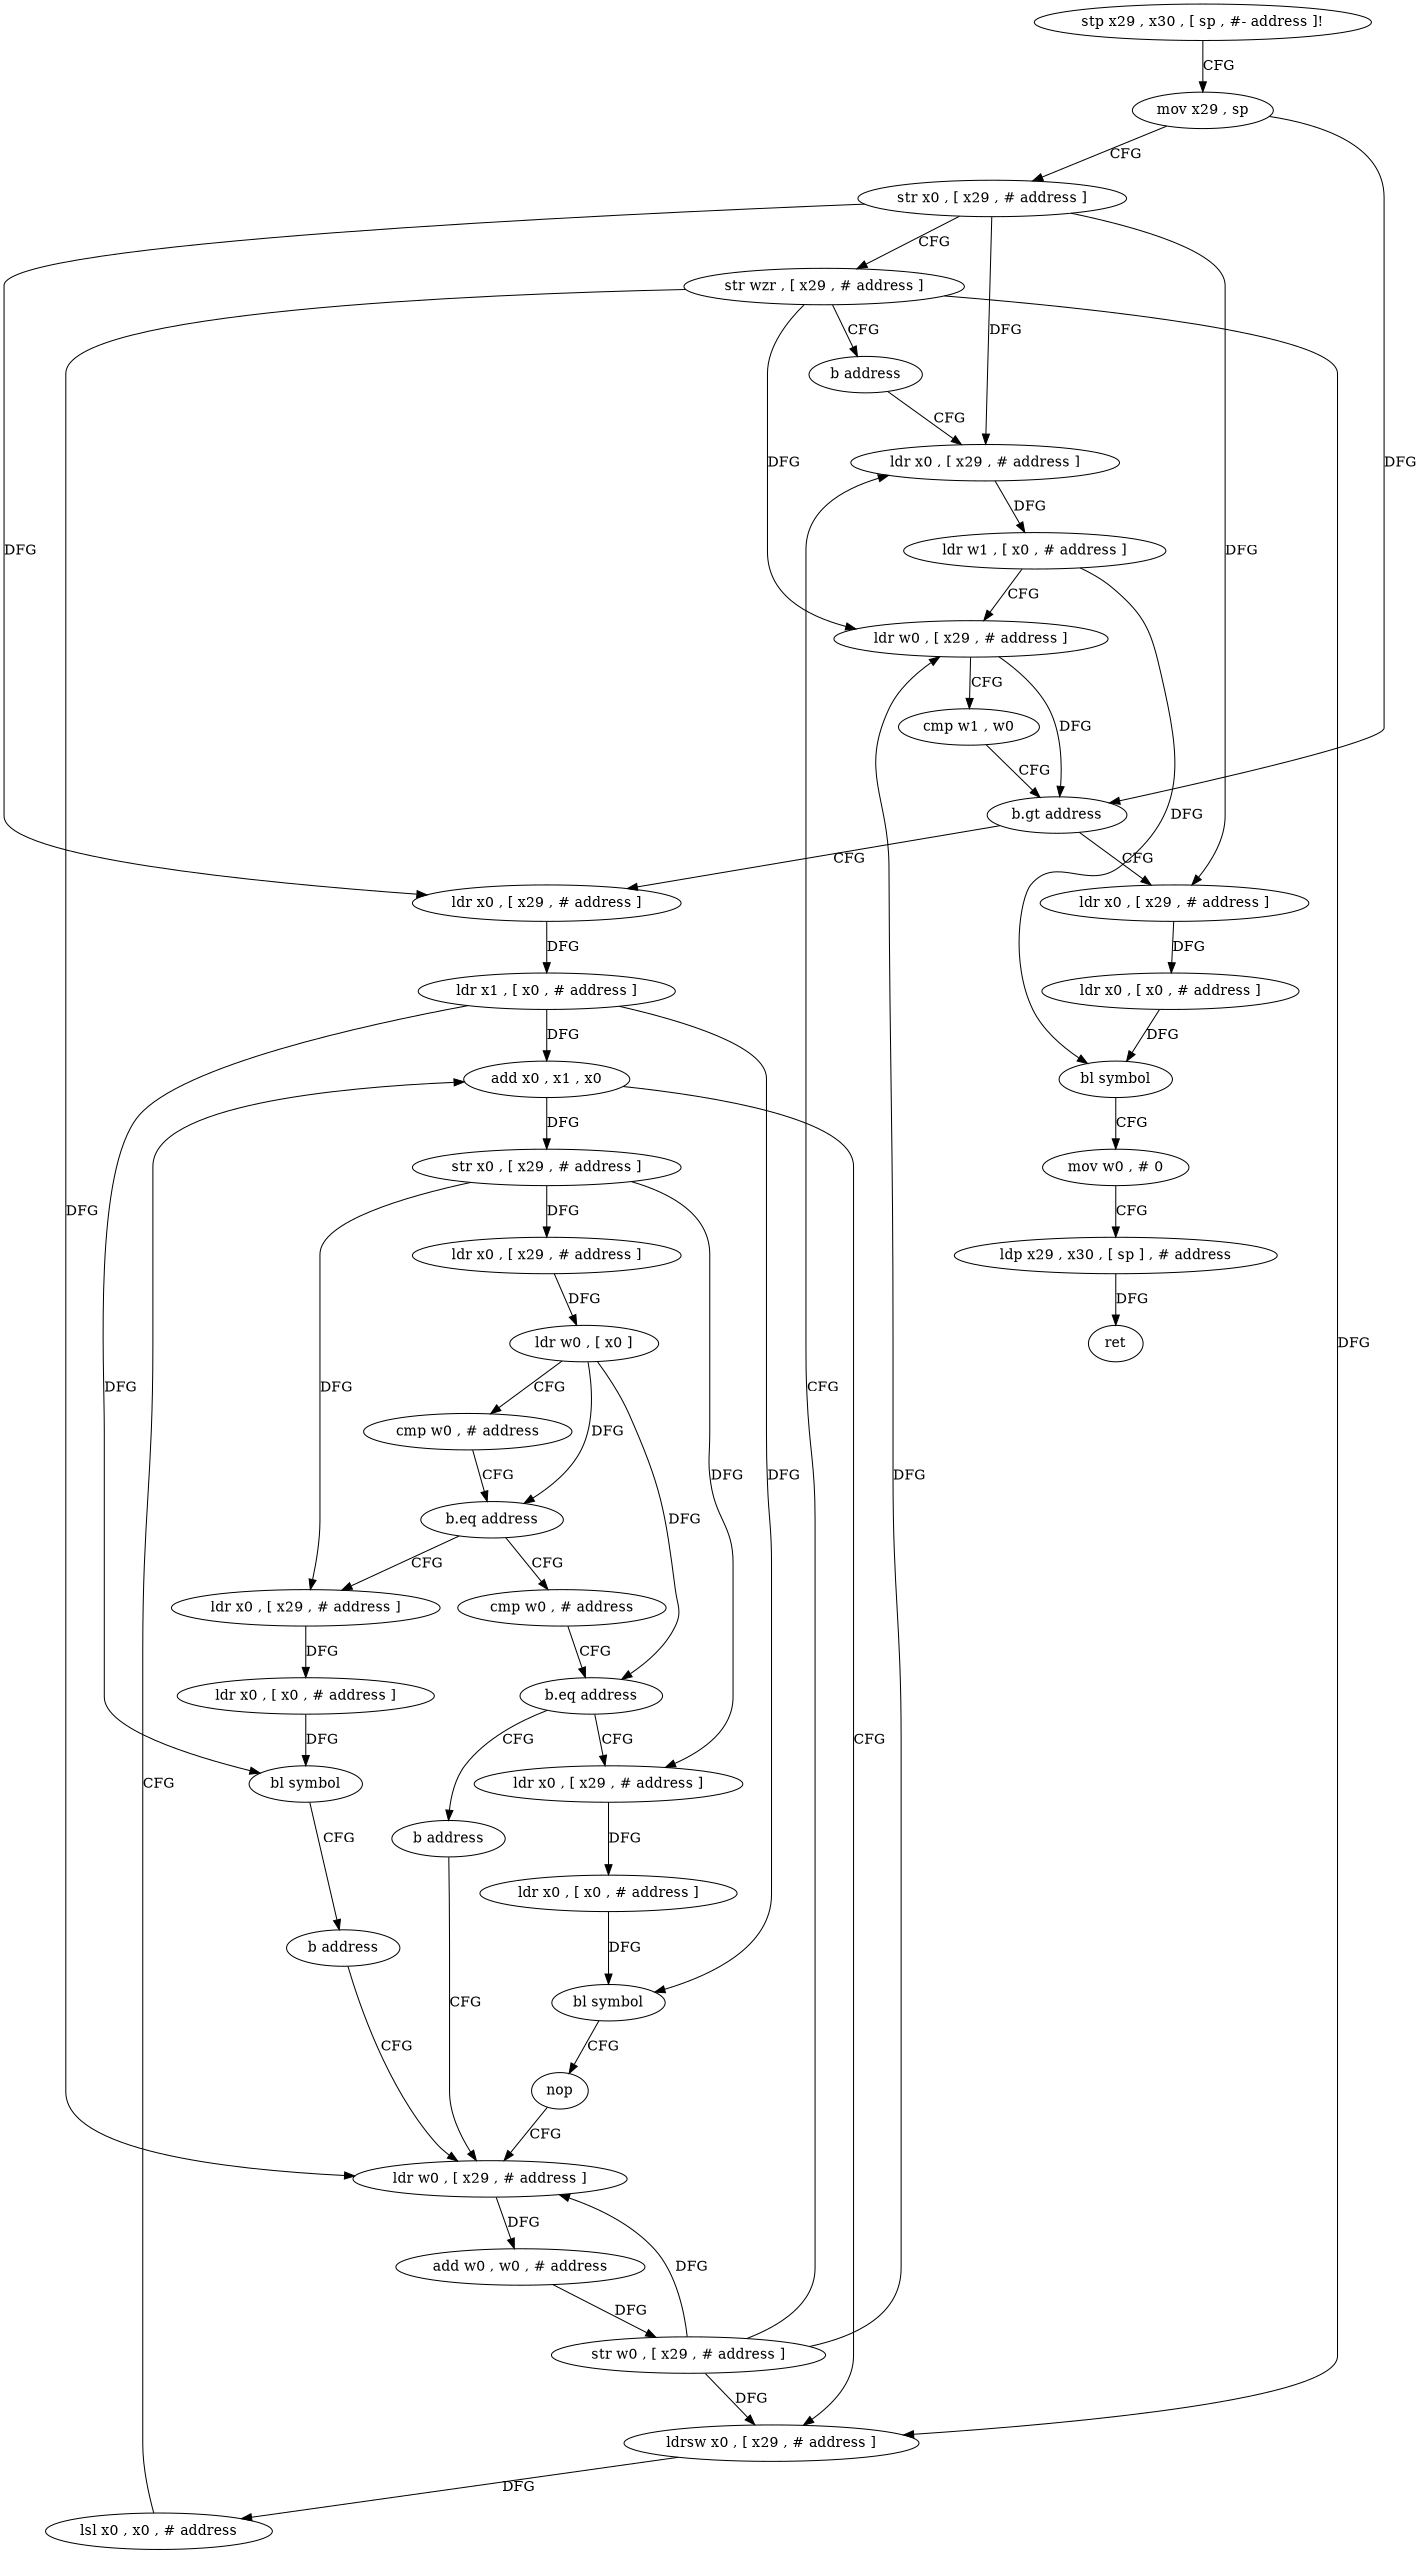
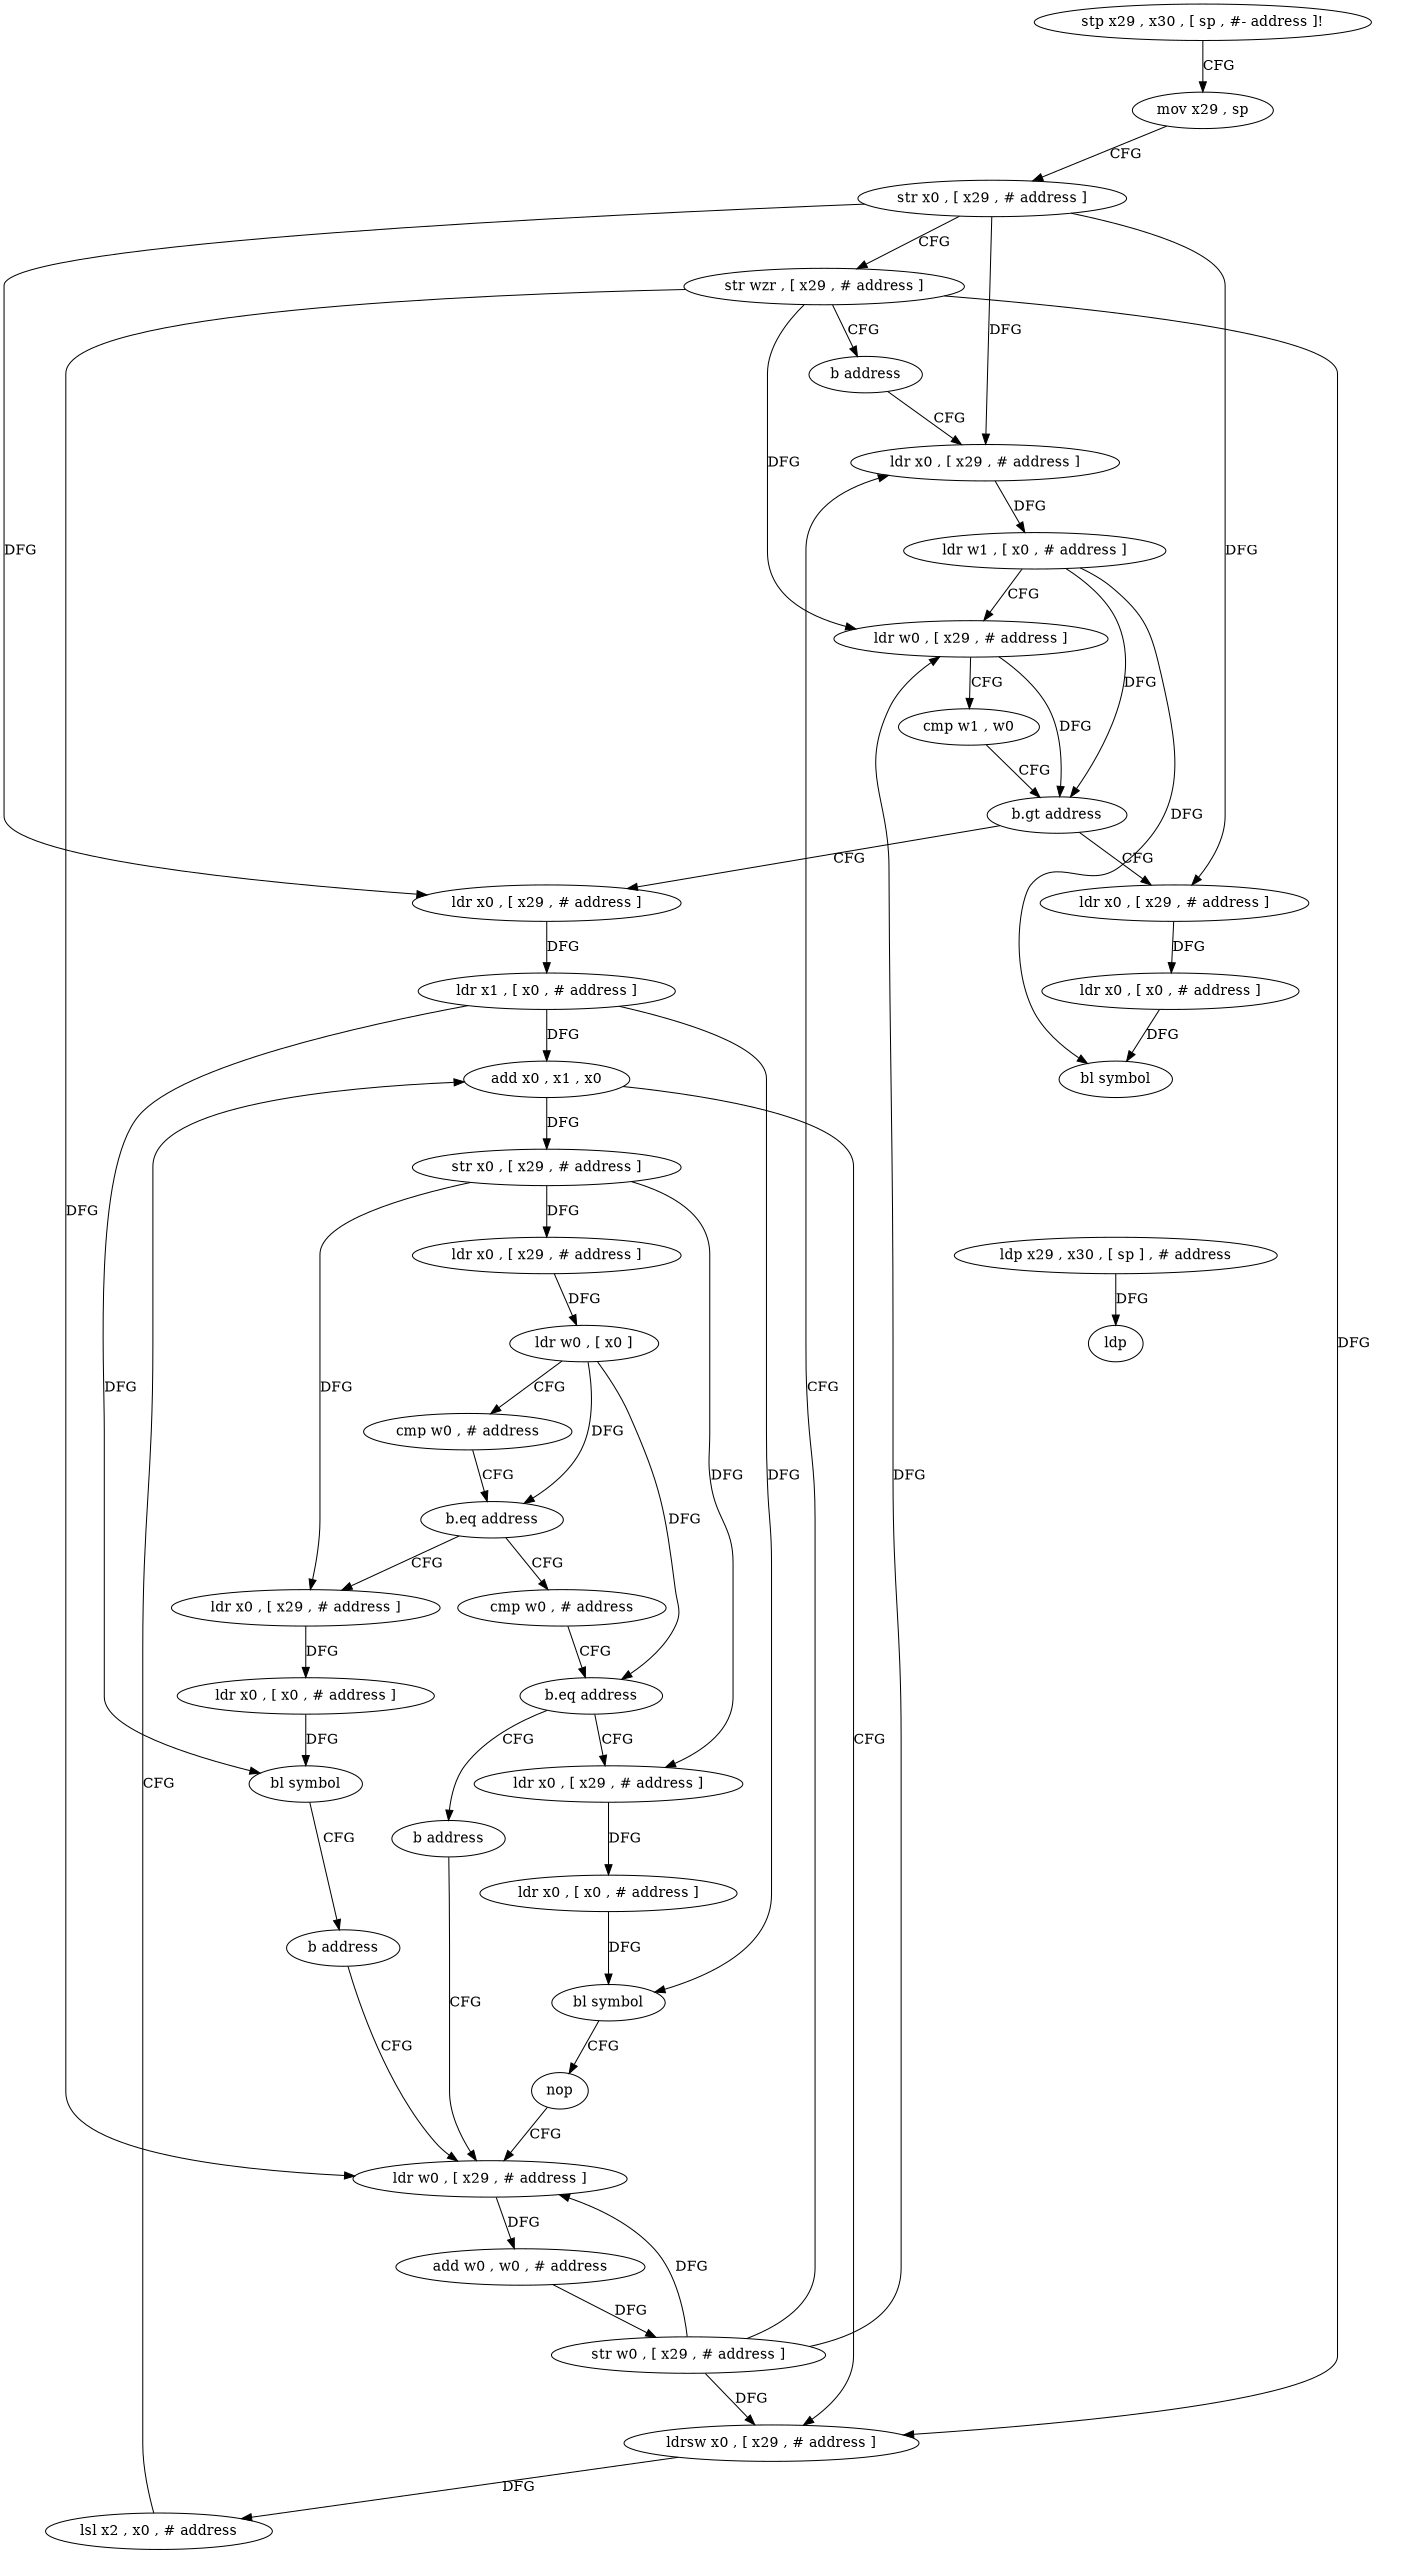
edge "mov x29 , sp" -> "b.gt address": now "ldr w1 , [ x0 , # address ]" -> "b.gt address"
node "mov w0 , # 0": removed
node "ret": label "ret" -> "ldp"
node "lsl x0 , x0 , # address": label "lsl x0 , x0 , # address" -> "lsl x2 , x0 , # address"
